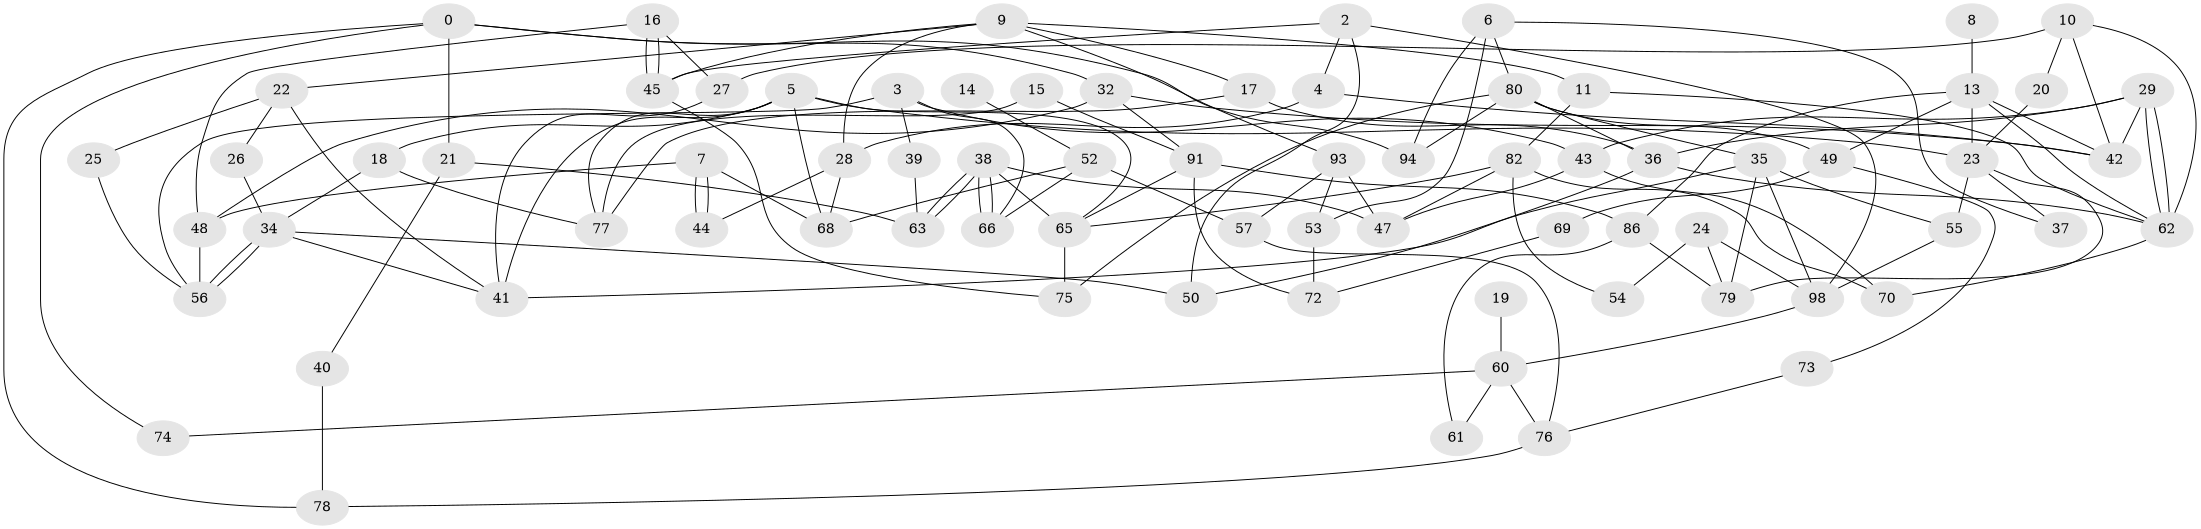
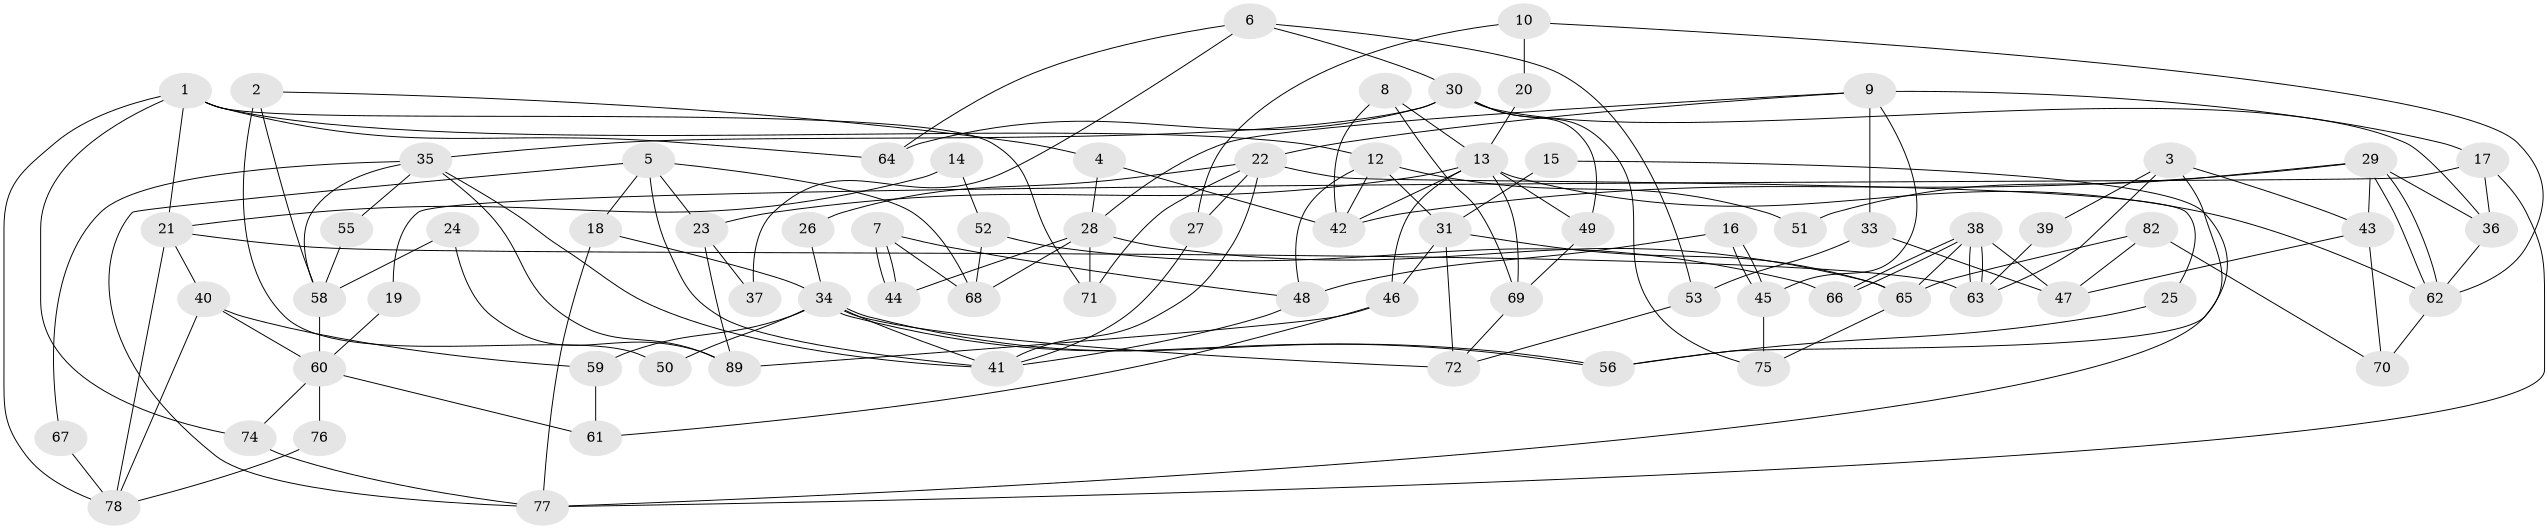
node "0": label "0" -> "1"
edge "2" -- "45": removed
edge "16" -- "27": now "22" -- "27"
node "32": label "32" -> "12"
node "80": label "80" -> "30"
node "11": removed
edge "10" -- "42": now "8" -- "42"
edge "5" -- "65": now "28" -- "65"
edge "20" -- "23": now "20" -- "13"
edge "3" -- "66": now "3" -- "63"
node "91": label "91" -> "31"
node "93": label "93" -> "33"
node "94": label "94" -> "64"
edge "17" -- "19": added
edge "23" -- "55": removed
edge "8" -- "69": added
edge "14" -- "21": added
edge "13" -- "69": added
node "57": removed
node "86": label "86" -> "46"
node "51": added
edge "36" -- "50": removed
edge "48" -- "56": now "48" -- "41"
node "71": added
node "54": removed
node "79": label "79" -> "89"
node "98": label "98" -> "58"
edge "40" -- "60": added
edge "34" -- "72": added
edge "21" -- "78": added
node "59": added
node "73": removed
node "67": added
edge "74" -- "77": added
